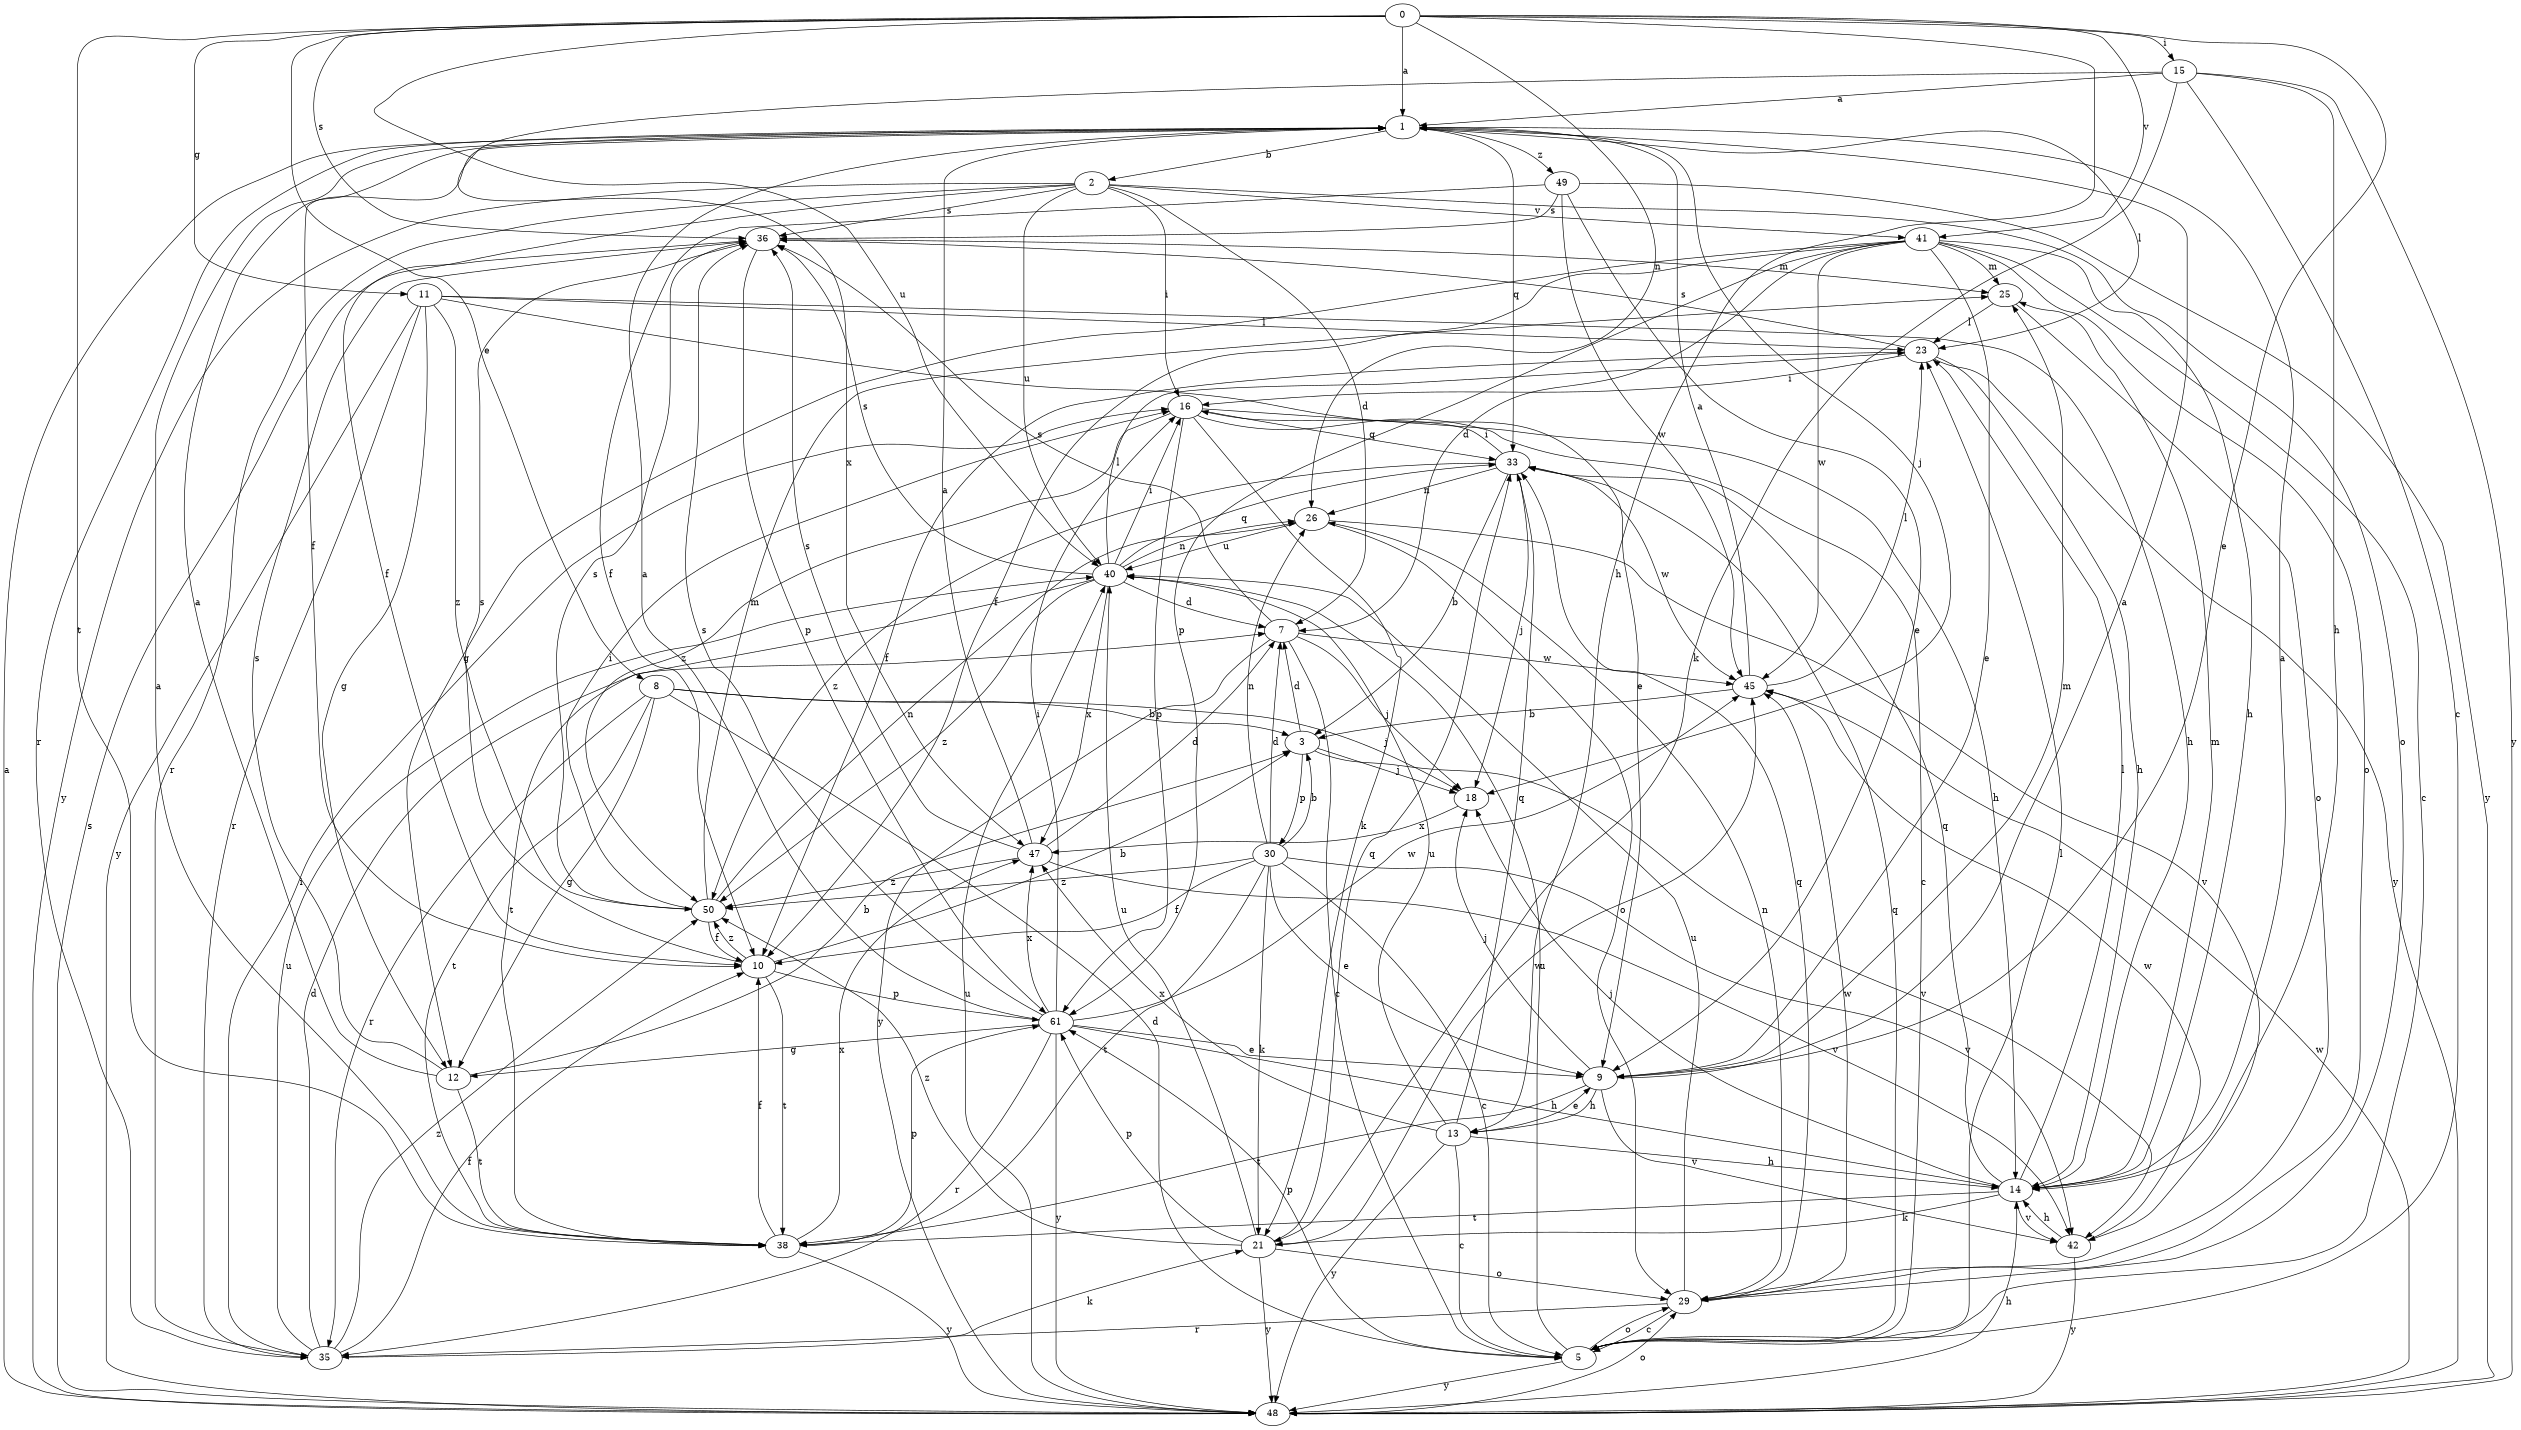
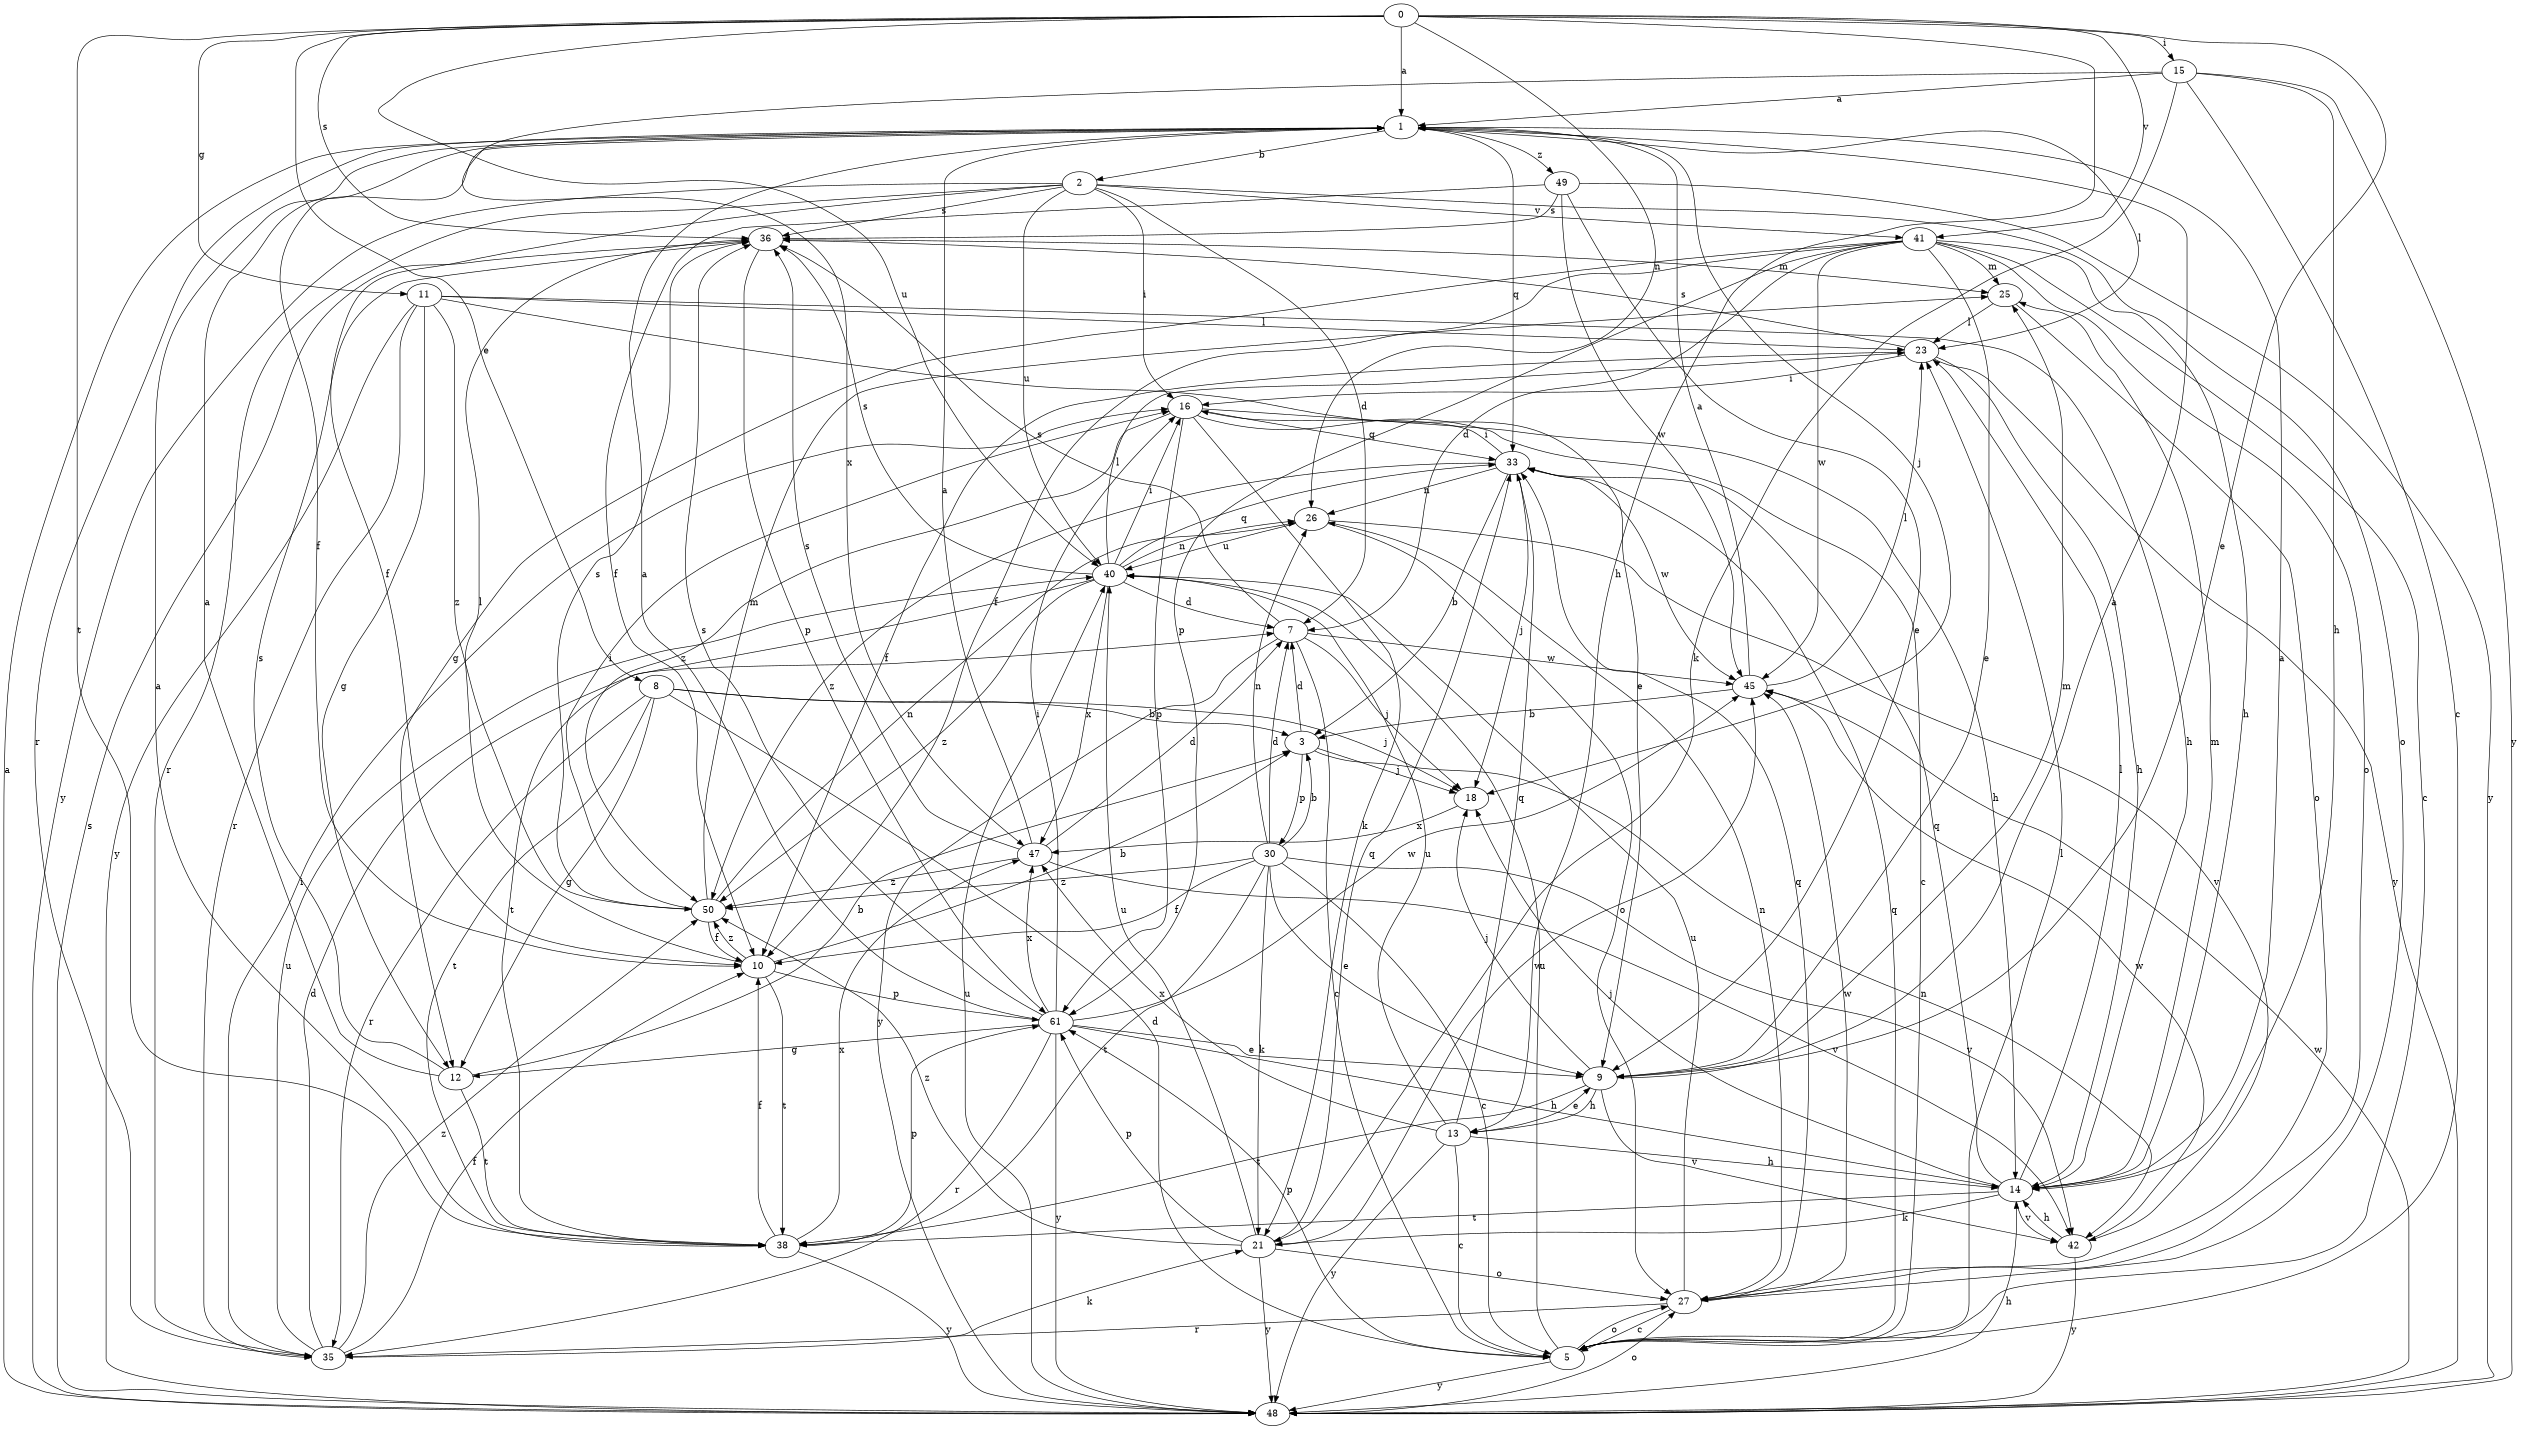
edge "10" -> "36": label "s" -> "l"
edge "3" -> "42": label "v" -> "n"
node "29": label "29" -> "27"
